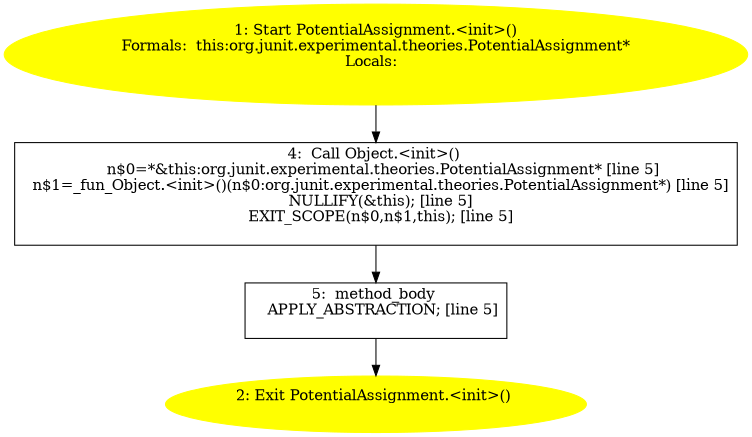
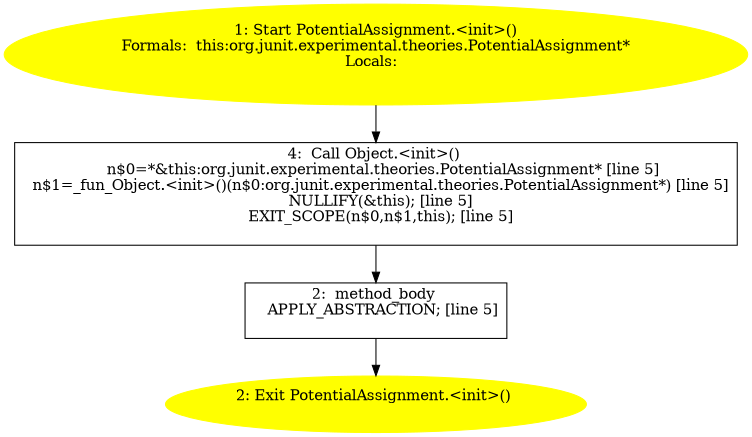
node "5:  method_body APPLY_ABSTRACTION; [line 5]": label "5:  method_body APPLY_ABSTRACTION; [line 5]" -> "2:  method_body APPLY_ABSTRACTION; [line 5]"
